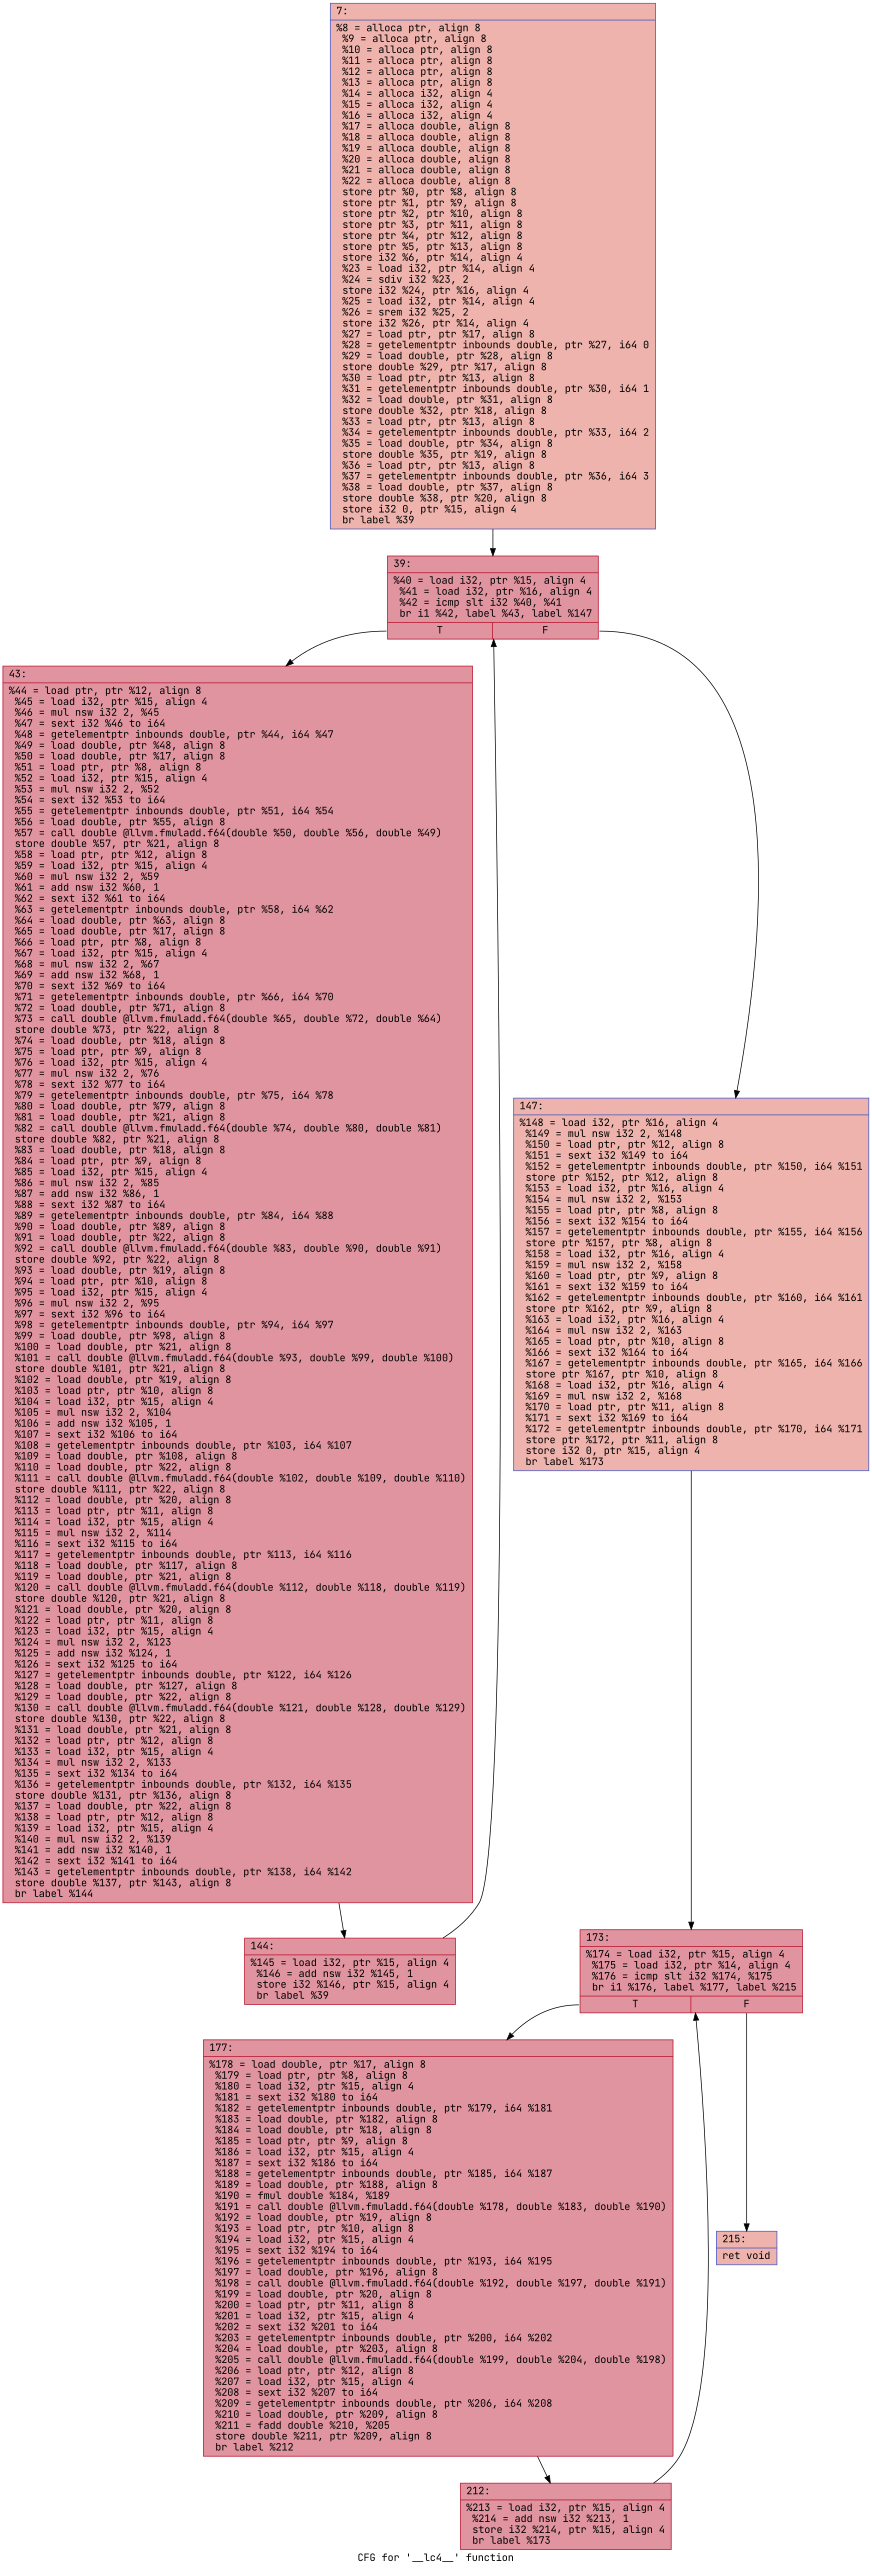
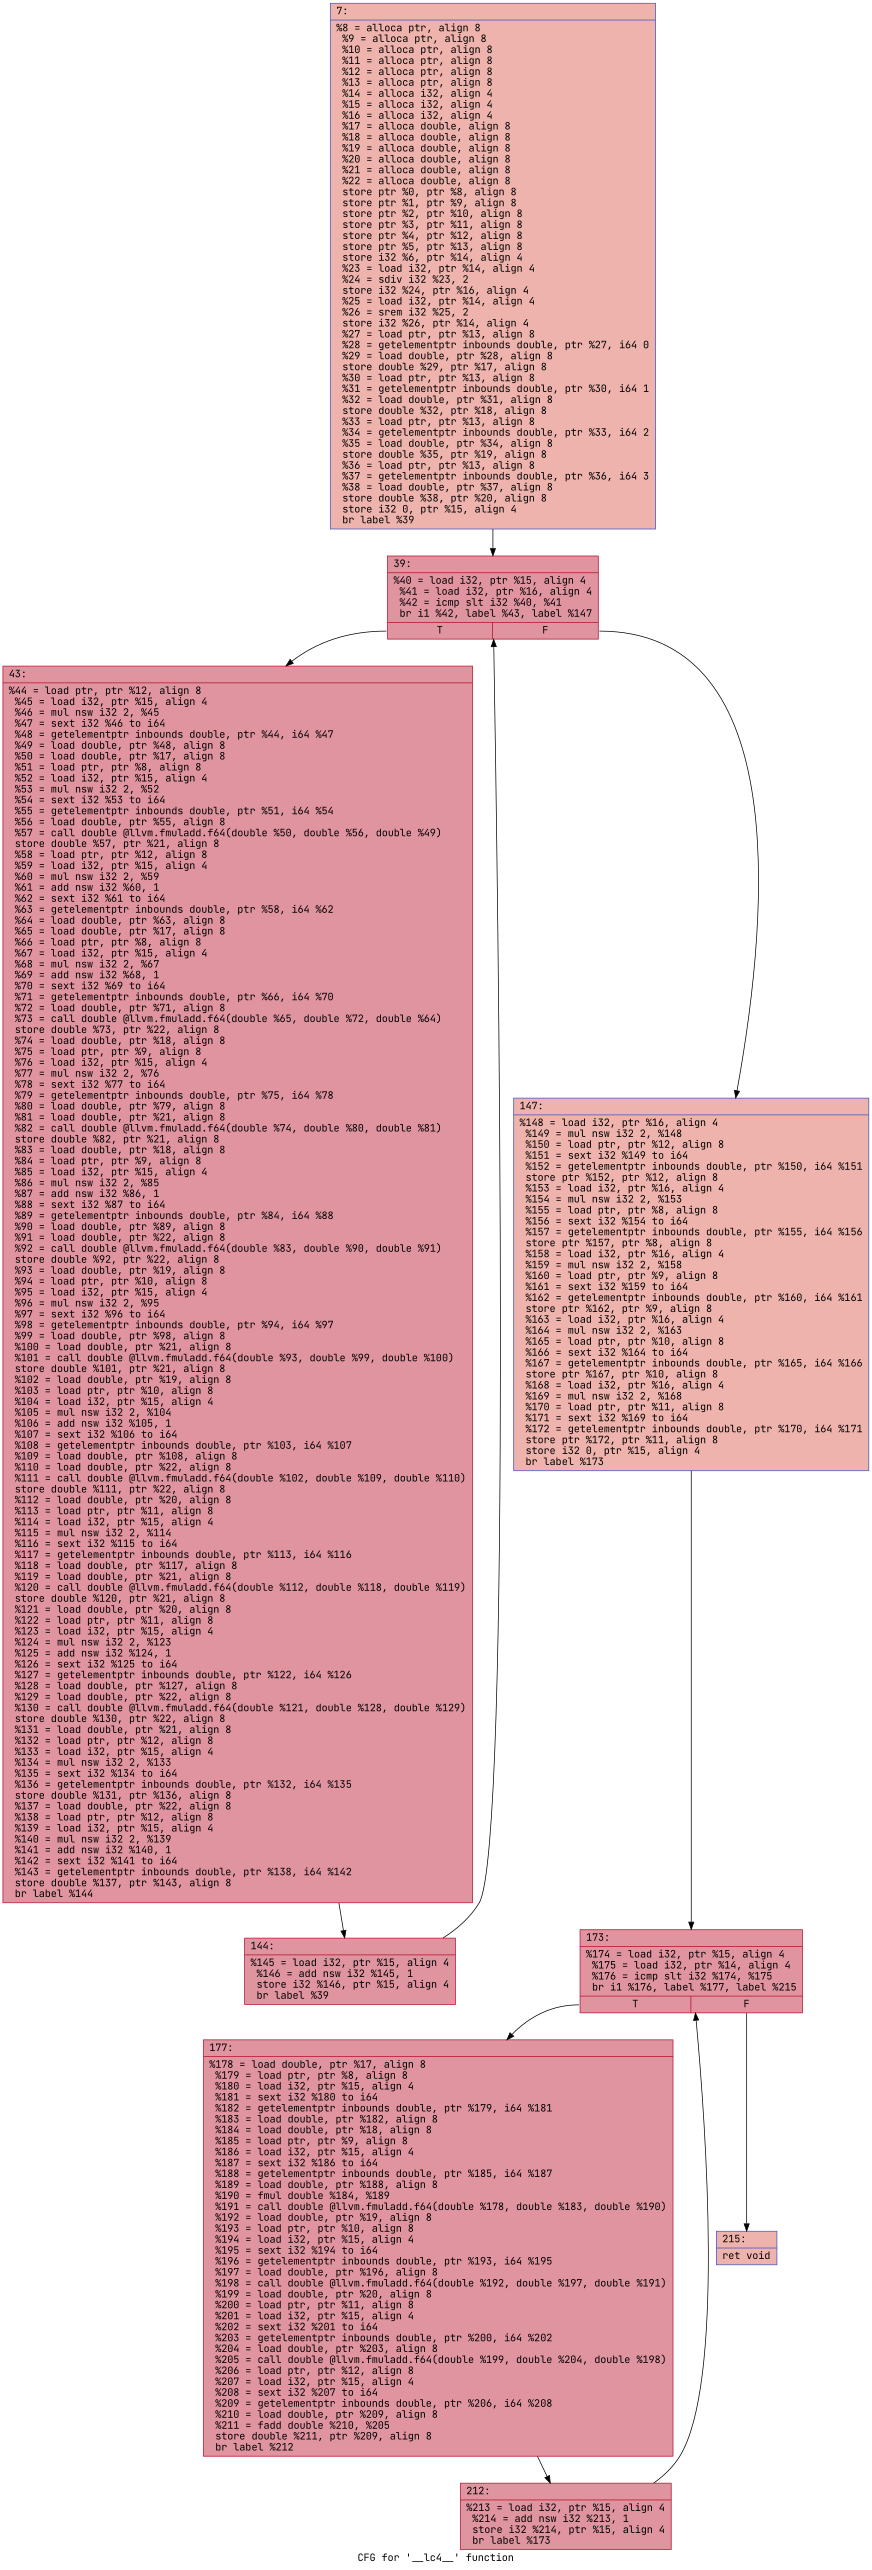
node "7:": text "%27 = load ptr, ptr %17, align 8" -> "%27 = load ptr, ptr %13, align 8"
